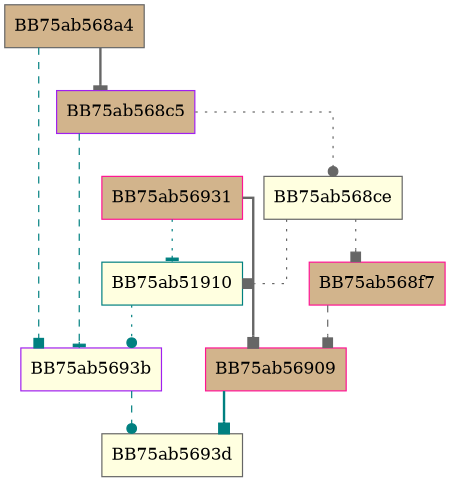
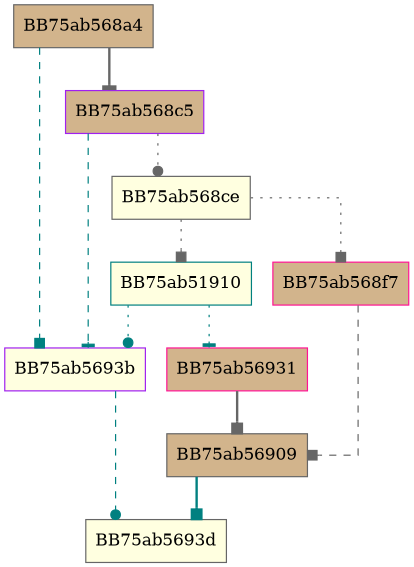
edge "BB75ab56931" -> "BB75ab51910": reversed
node "BB75ab56909": color deeppink -> gray40
